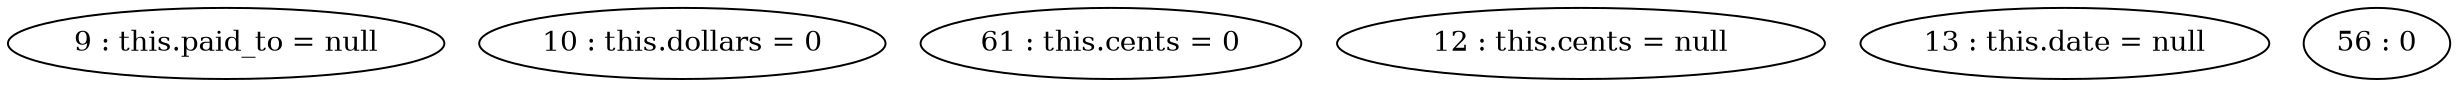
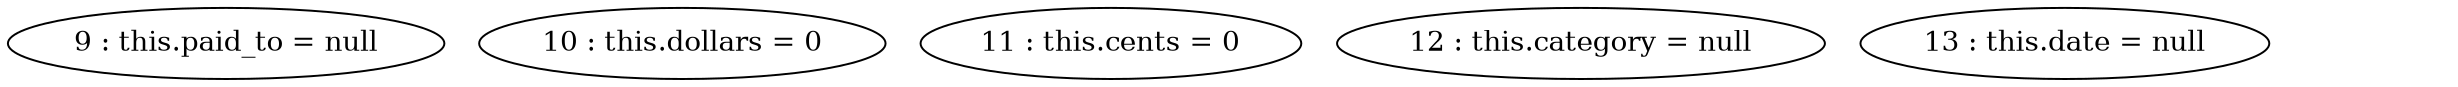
node "61 : this.cents = 0": label "61 : this.cents = 0" -> "11 : this.cents = 0"
node "12 : this.cents = null": label "12 : this.cents = null" -> "12 : this.category = null"
node "56 : 0": removed
